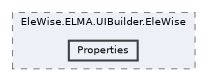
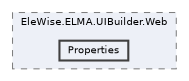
cluster "EleWise.ELMA.UIBuilder.EleWise": label "EleWise.ELMA.UIBuilder.EleWise" -> "EleWise.ELMA.UIBuilder.Web"
